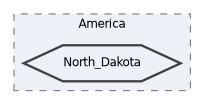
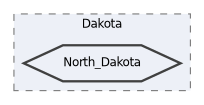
cluster "America": label "America" -> "Dakota"
